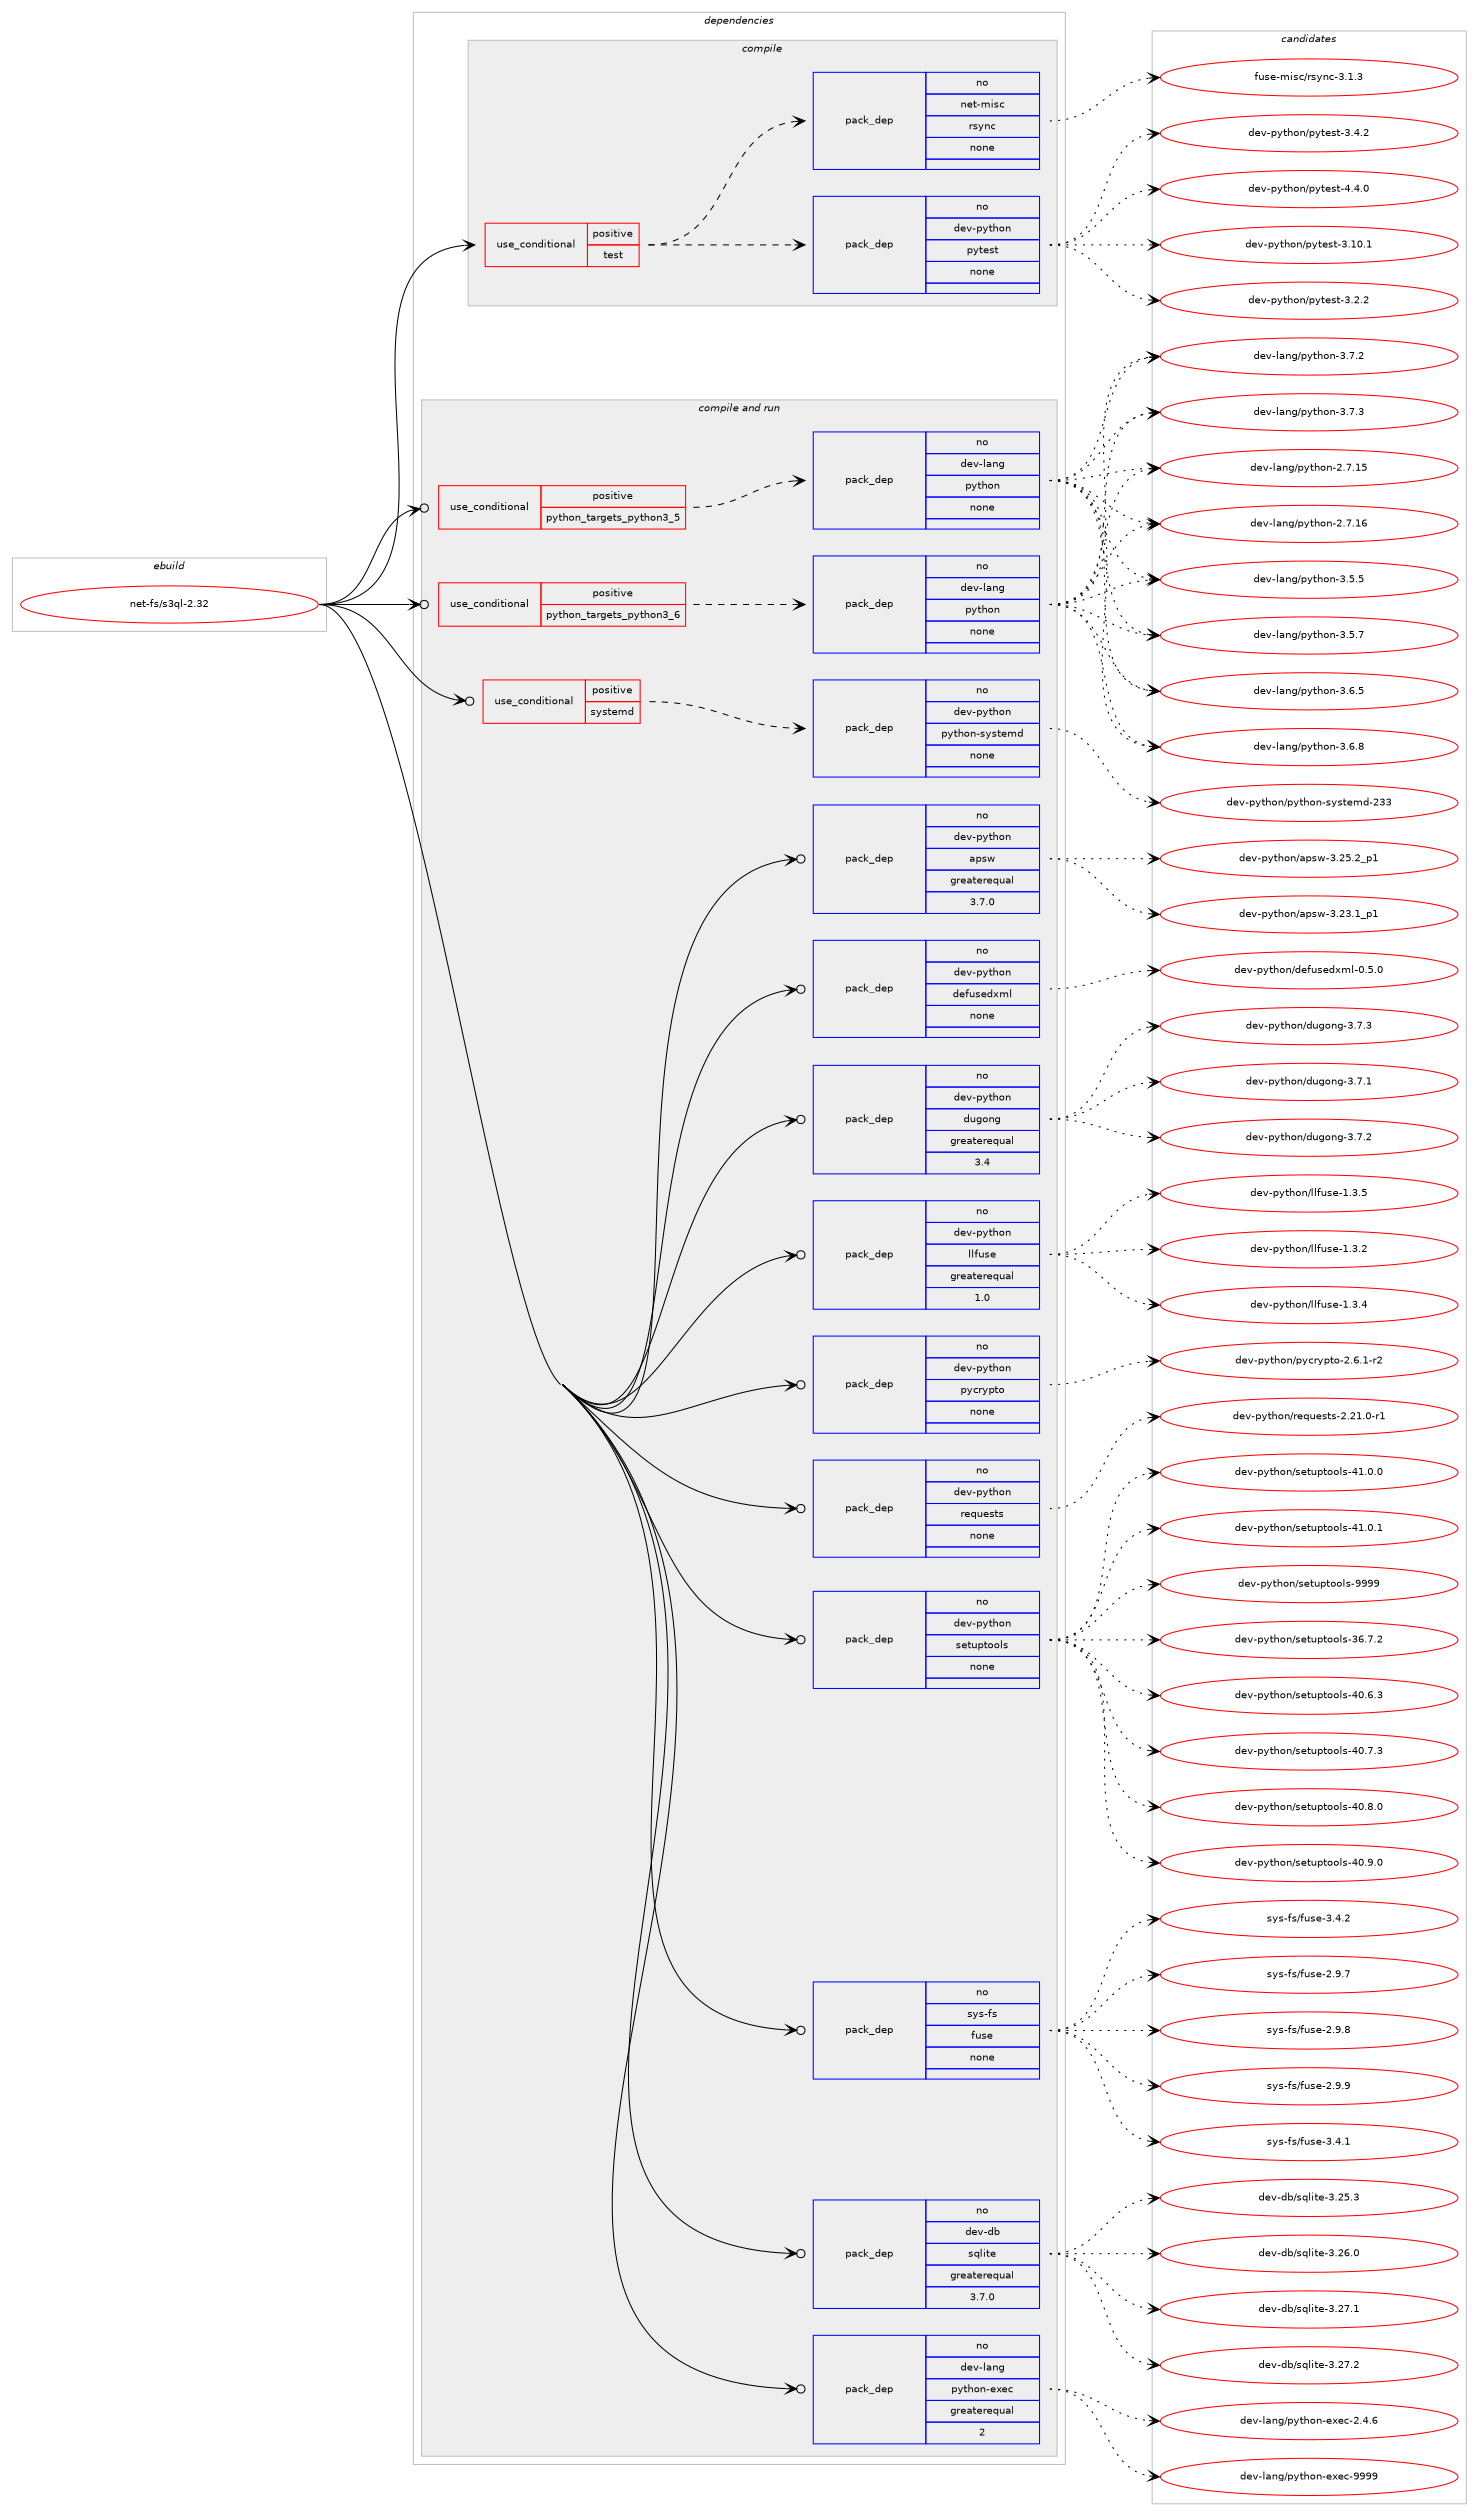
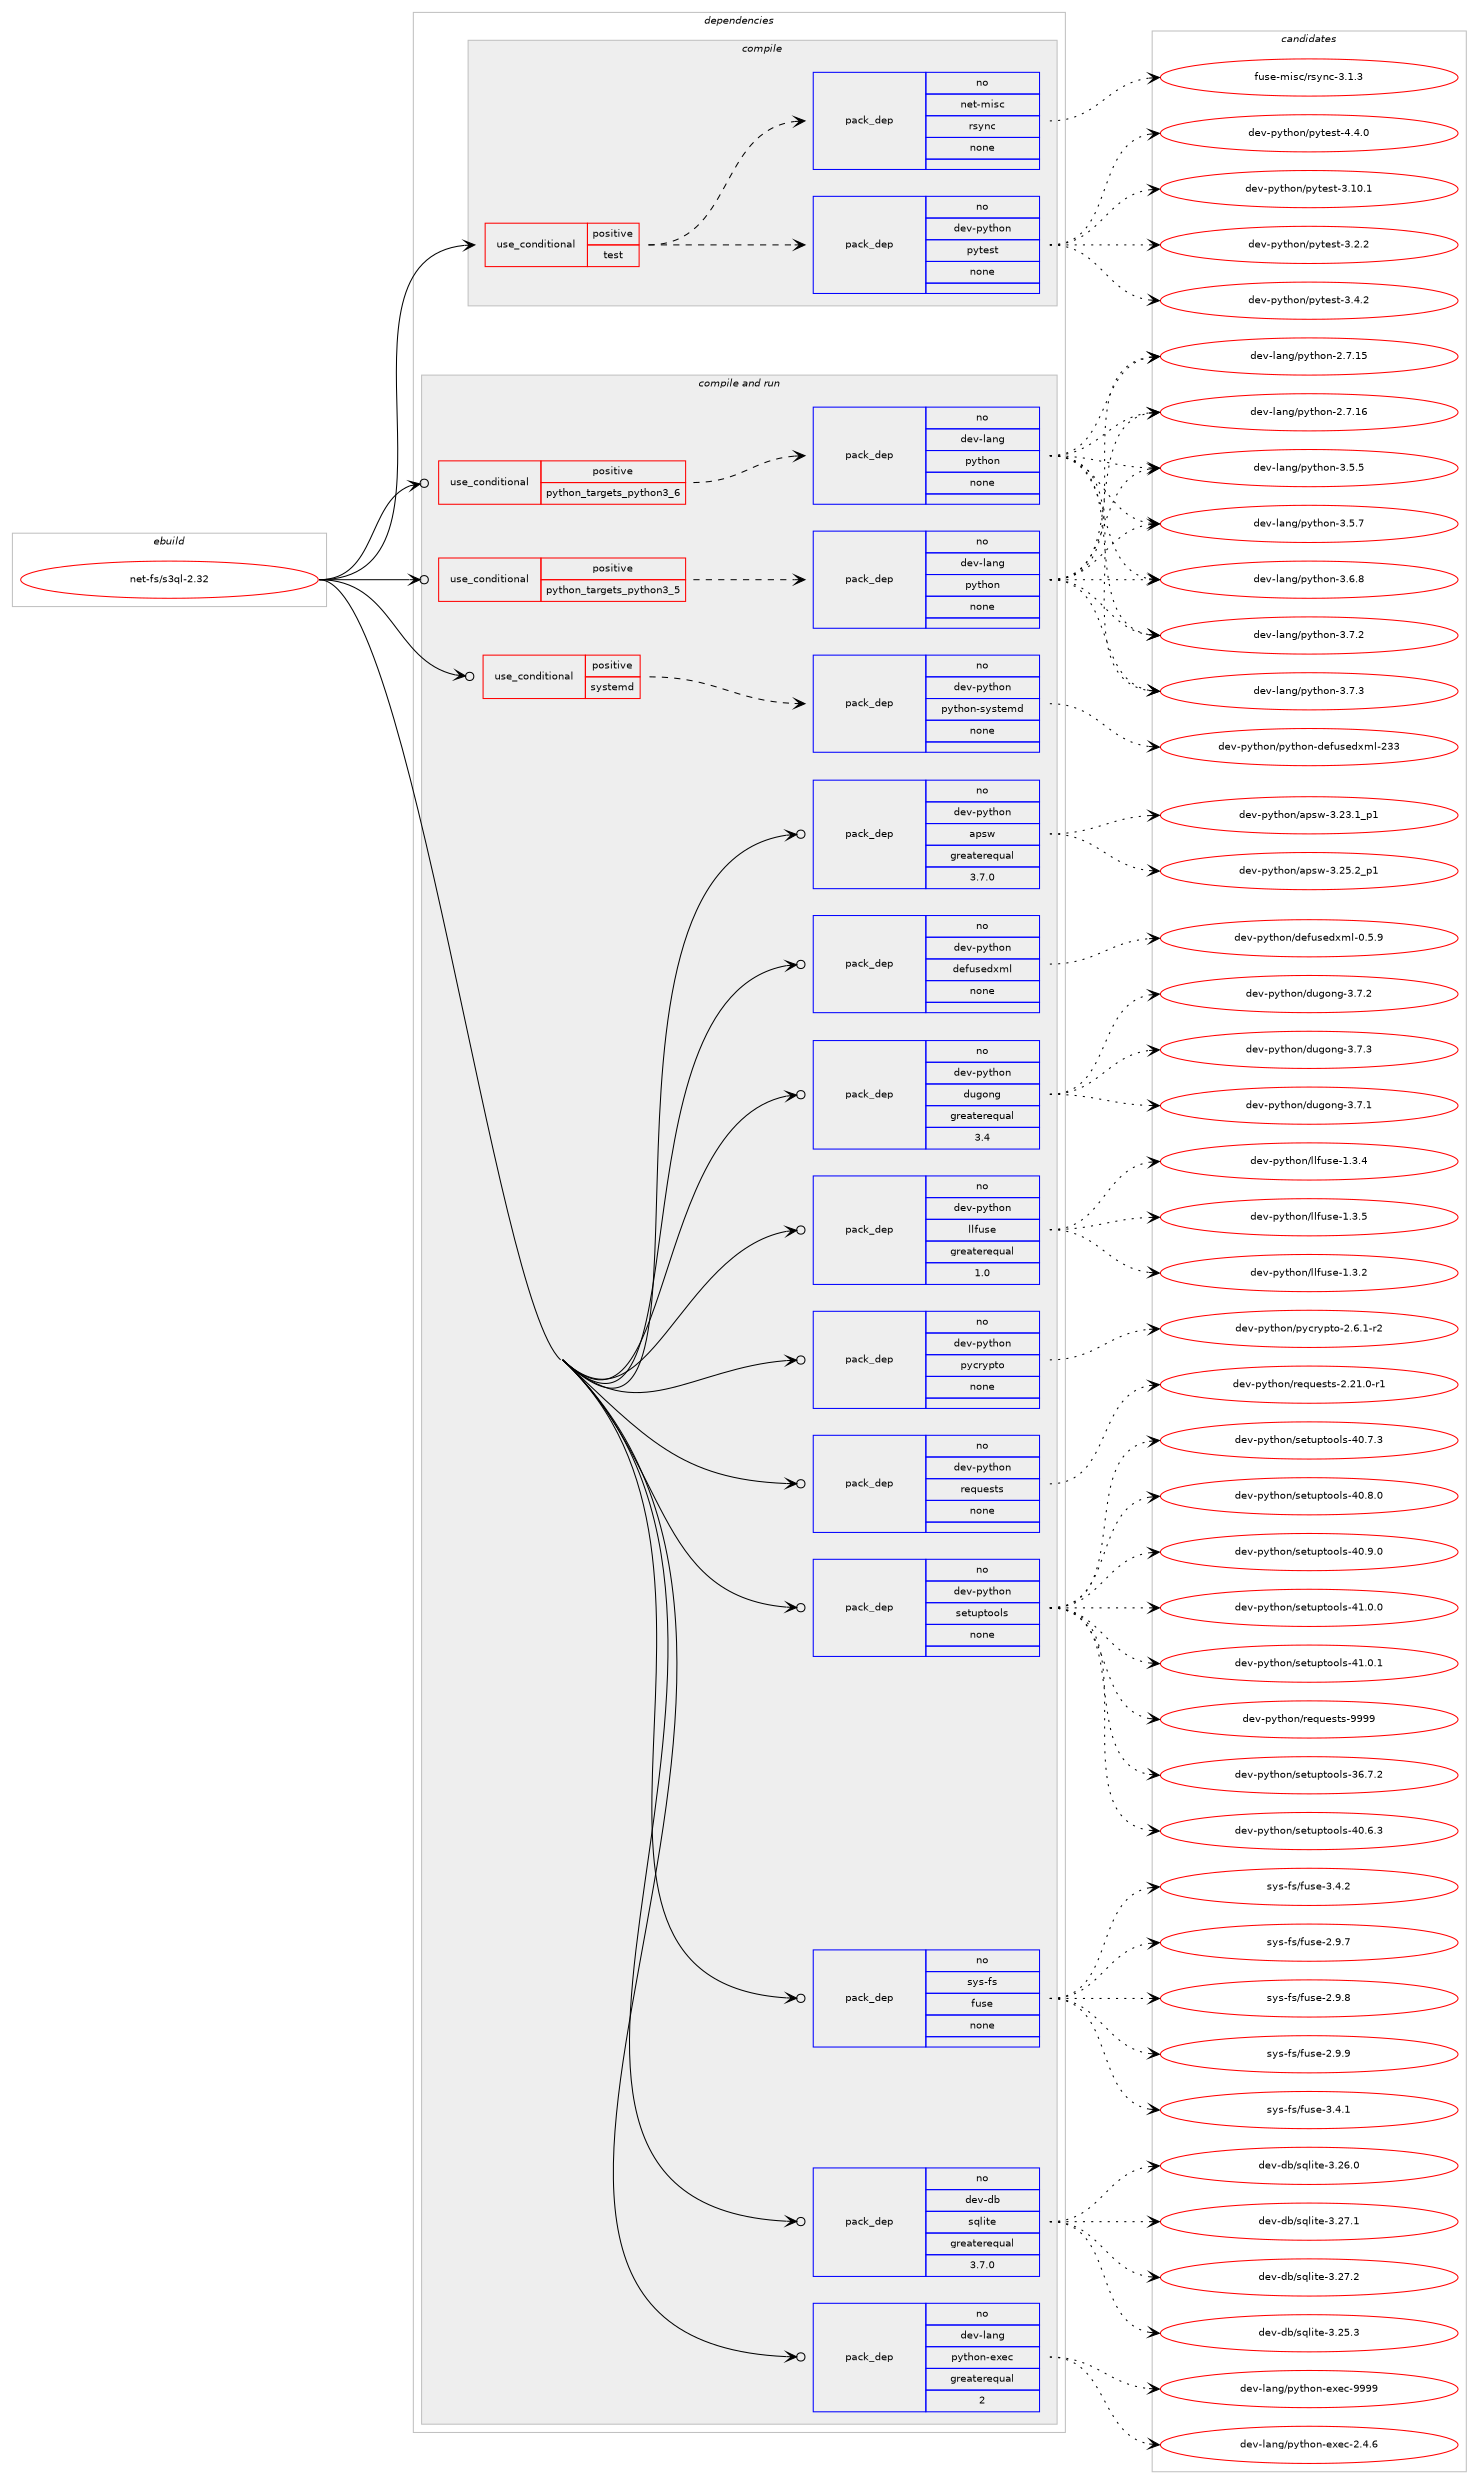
node "dev-lang/python-3.6.5": removed
node "dev-python/python-systemd-233": label "dev-python/python-systemd-233" -> "dev-python/python-defusedxml-233"
node "dev-python/defusedxml-0.5.0": label "dev-python/defusedxml-0.5.0" -> "dev-python/defusedxml-0.5.9"
node "dev-python/setuptools-9999": label "dev-python/setuptools-9999" -> "dev-python/requests-9999"
